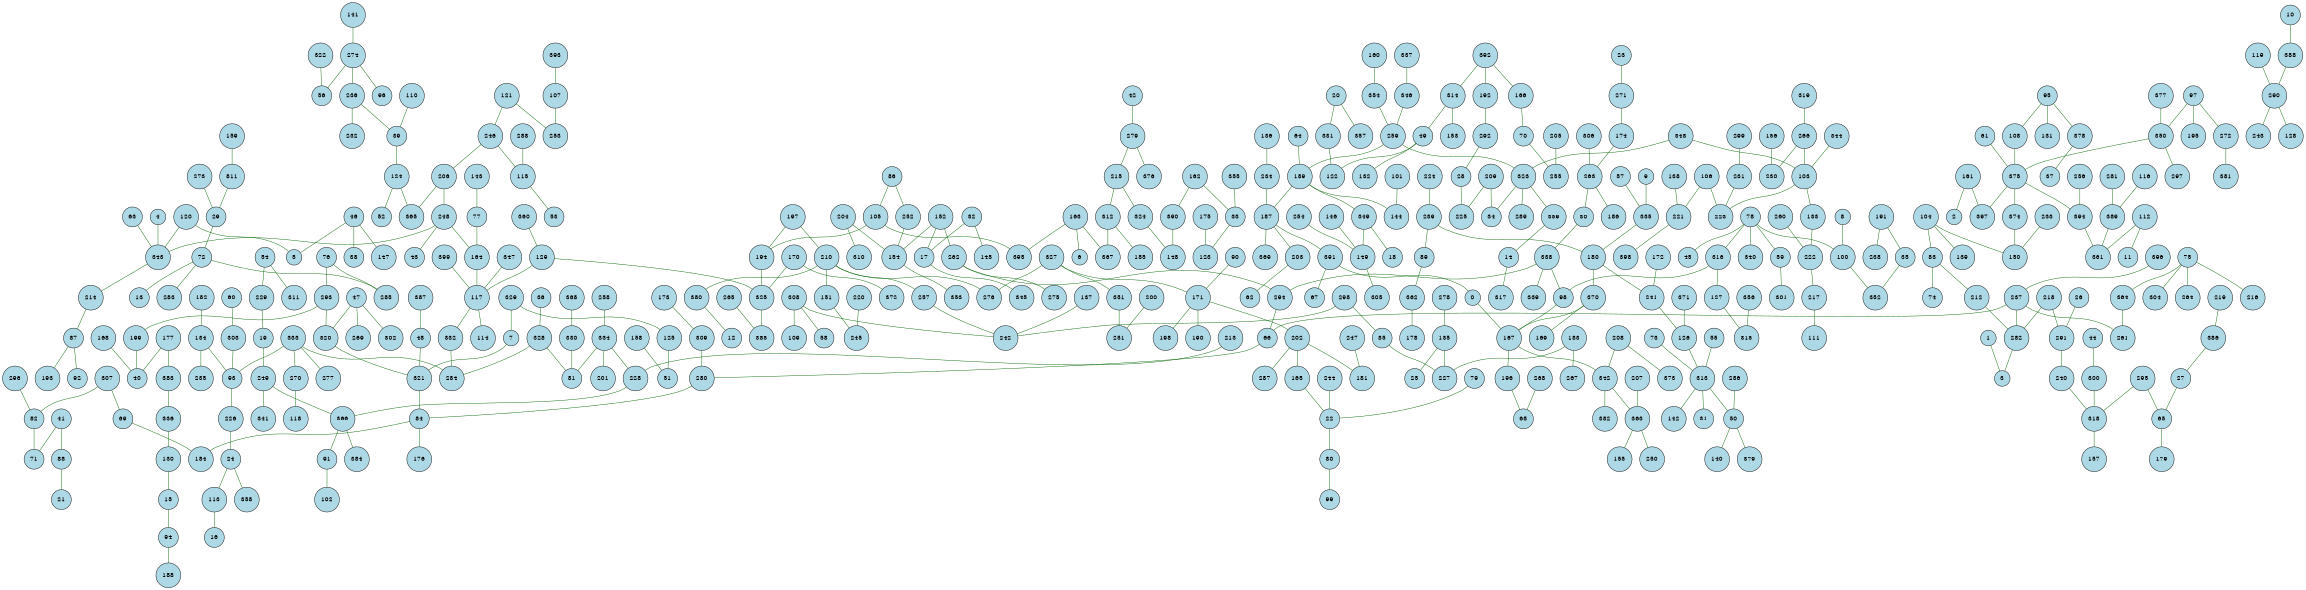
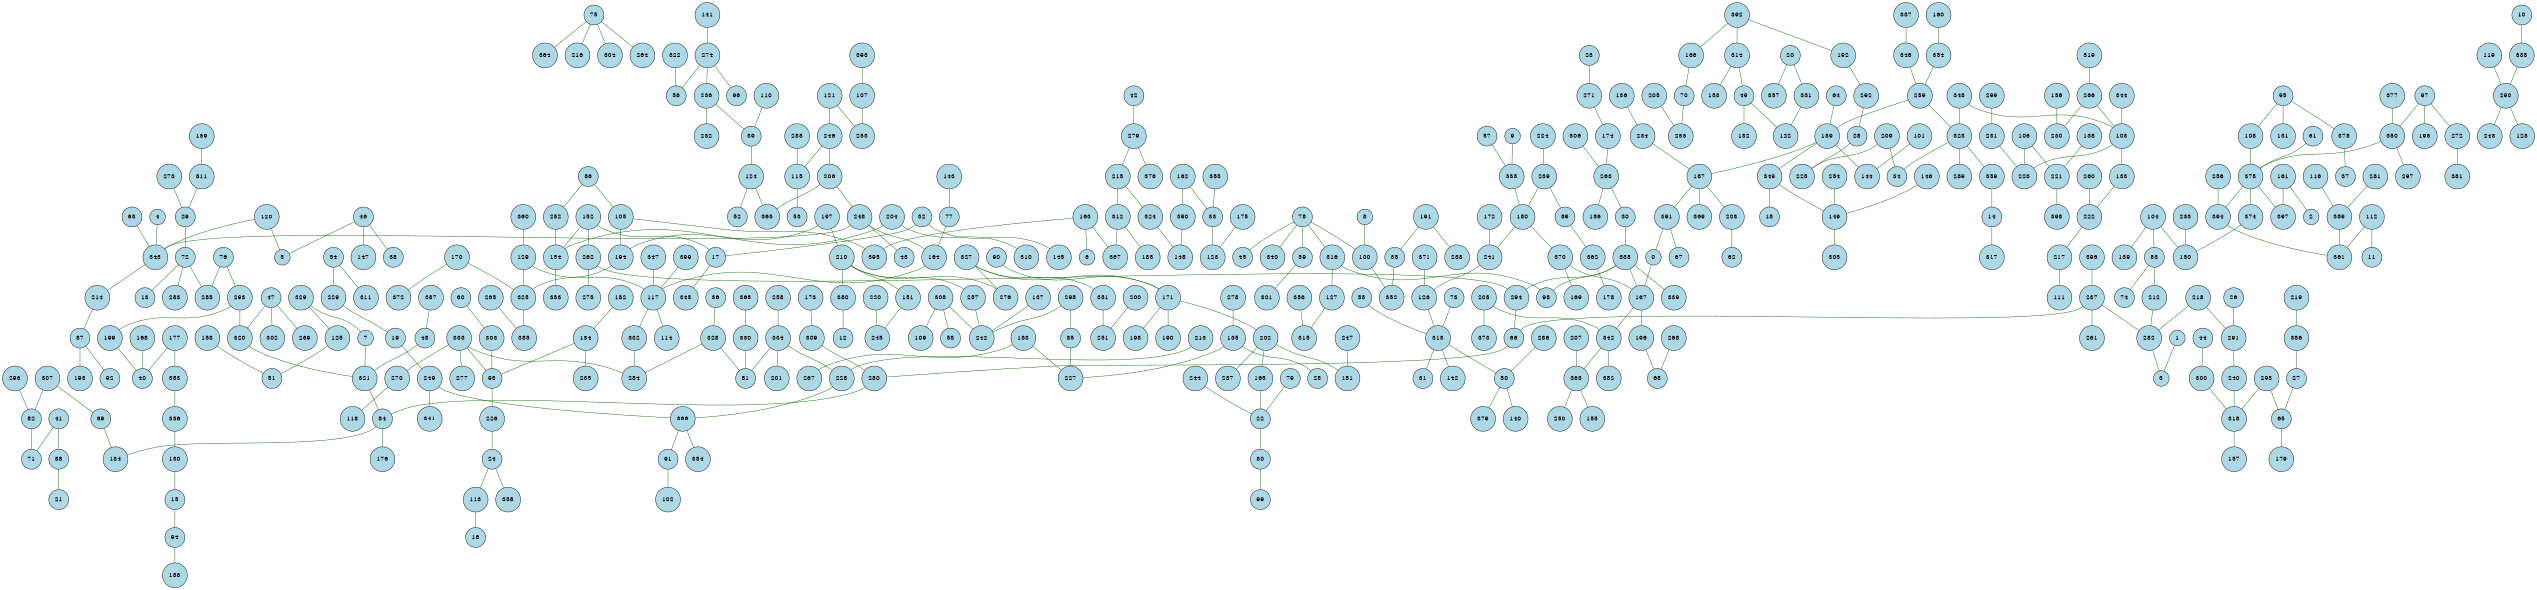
edge "98" -- "167": now "338" -- "167"
edge "364" -- "261": removed
